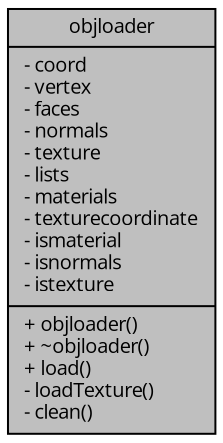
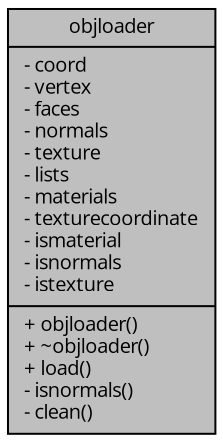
node "objloader": text "- loadTexture()" -> "- isnormals()"
